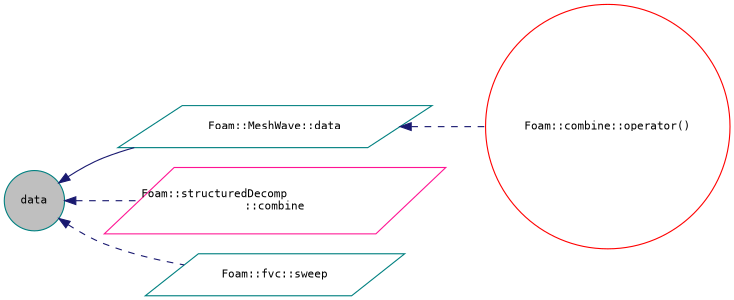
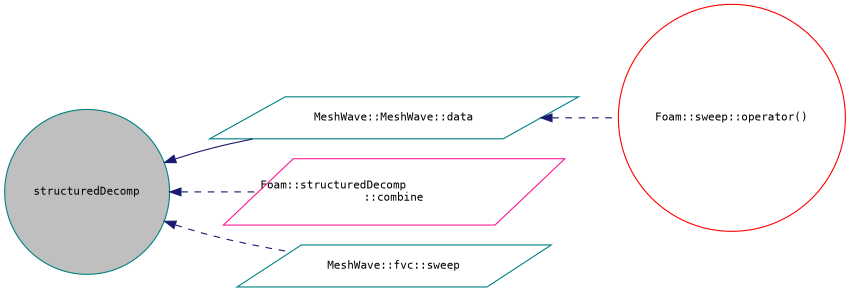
node "Foam::MeshWave::data": label "Foam::MeshWave::data" -> "MeshWave::MeshWave::data"
node "Foam::combine::operator()": label "Foam::combine::operator()" -> "Foam::sweep::operator()"
node "data": label "data" -> "structuredDecomp"
node "Foam::fvc::sweep": label "Foam::fvc::sweep" -> "MeshWave::fvc::sweep"
